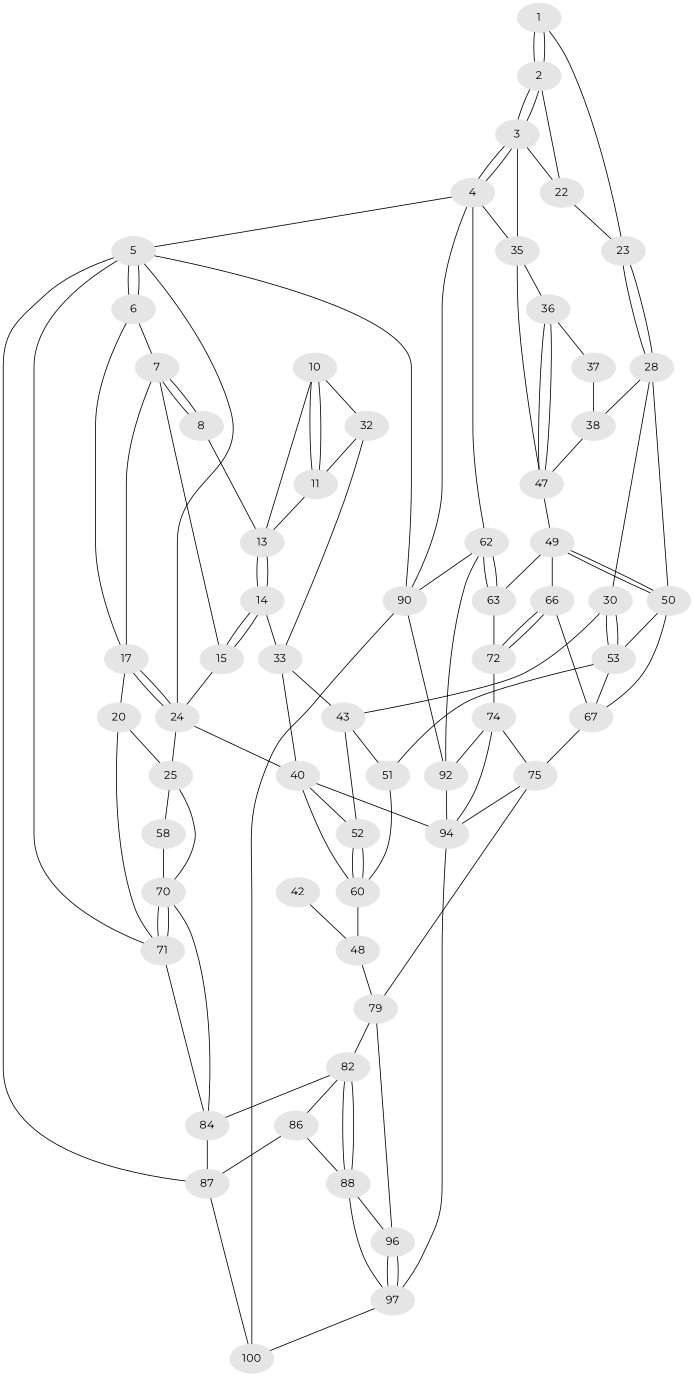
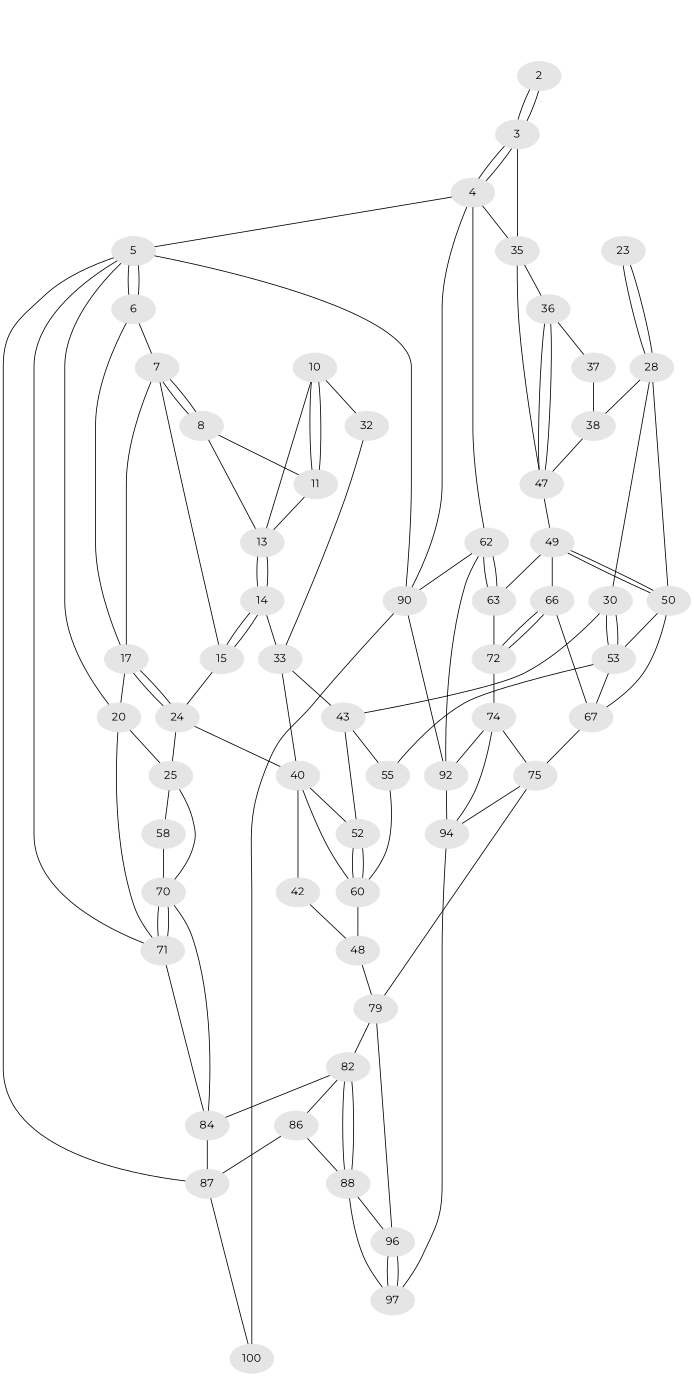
node "1": removed
node "22": removed
edge "32" -- "11": now "8" -- "11"
edge "5" -- "24": now "5" -- "20"
node "51": label "51" -> "55"
edge "40" -- "94": now "40" -- "42"
edge "97" -- "100": removed
